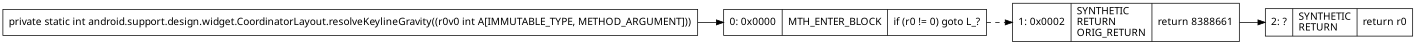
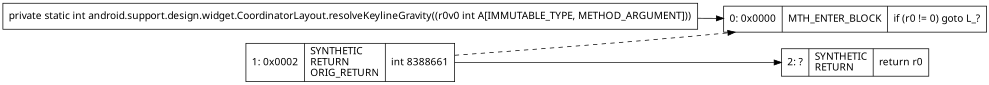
edge "0: 0x0000" -> "1: 0x0002": reversed
node "1: 0x0002": text "return 8388661" -> "int 8388661"
